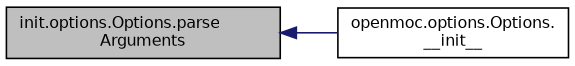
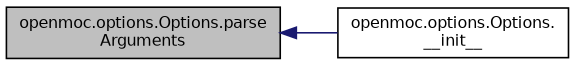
node "init.options.Options.parse Arguments": label "init.options.Options.parse Arguments" -> "openmoc.options.Options.parse Arguments"
